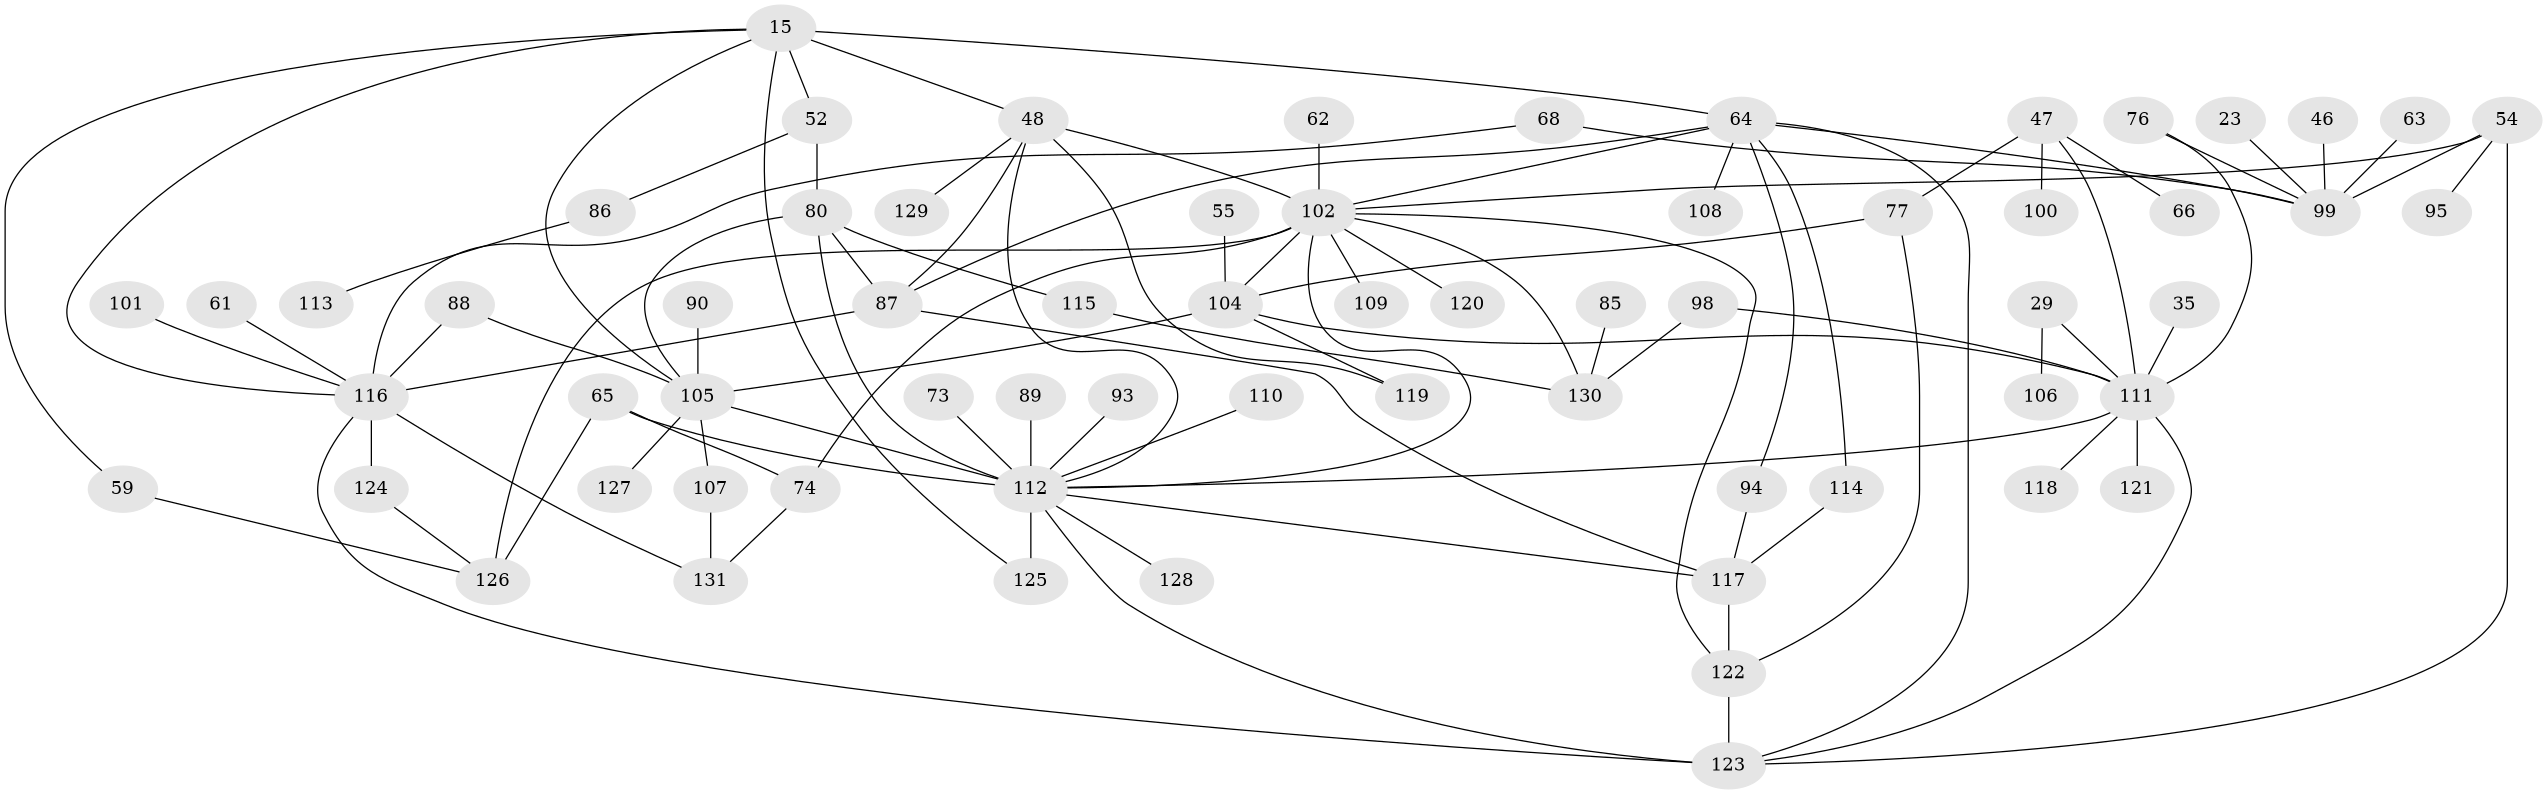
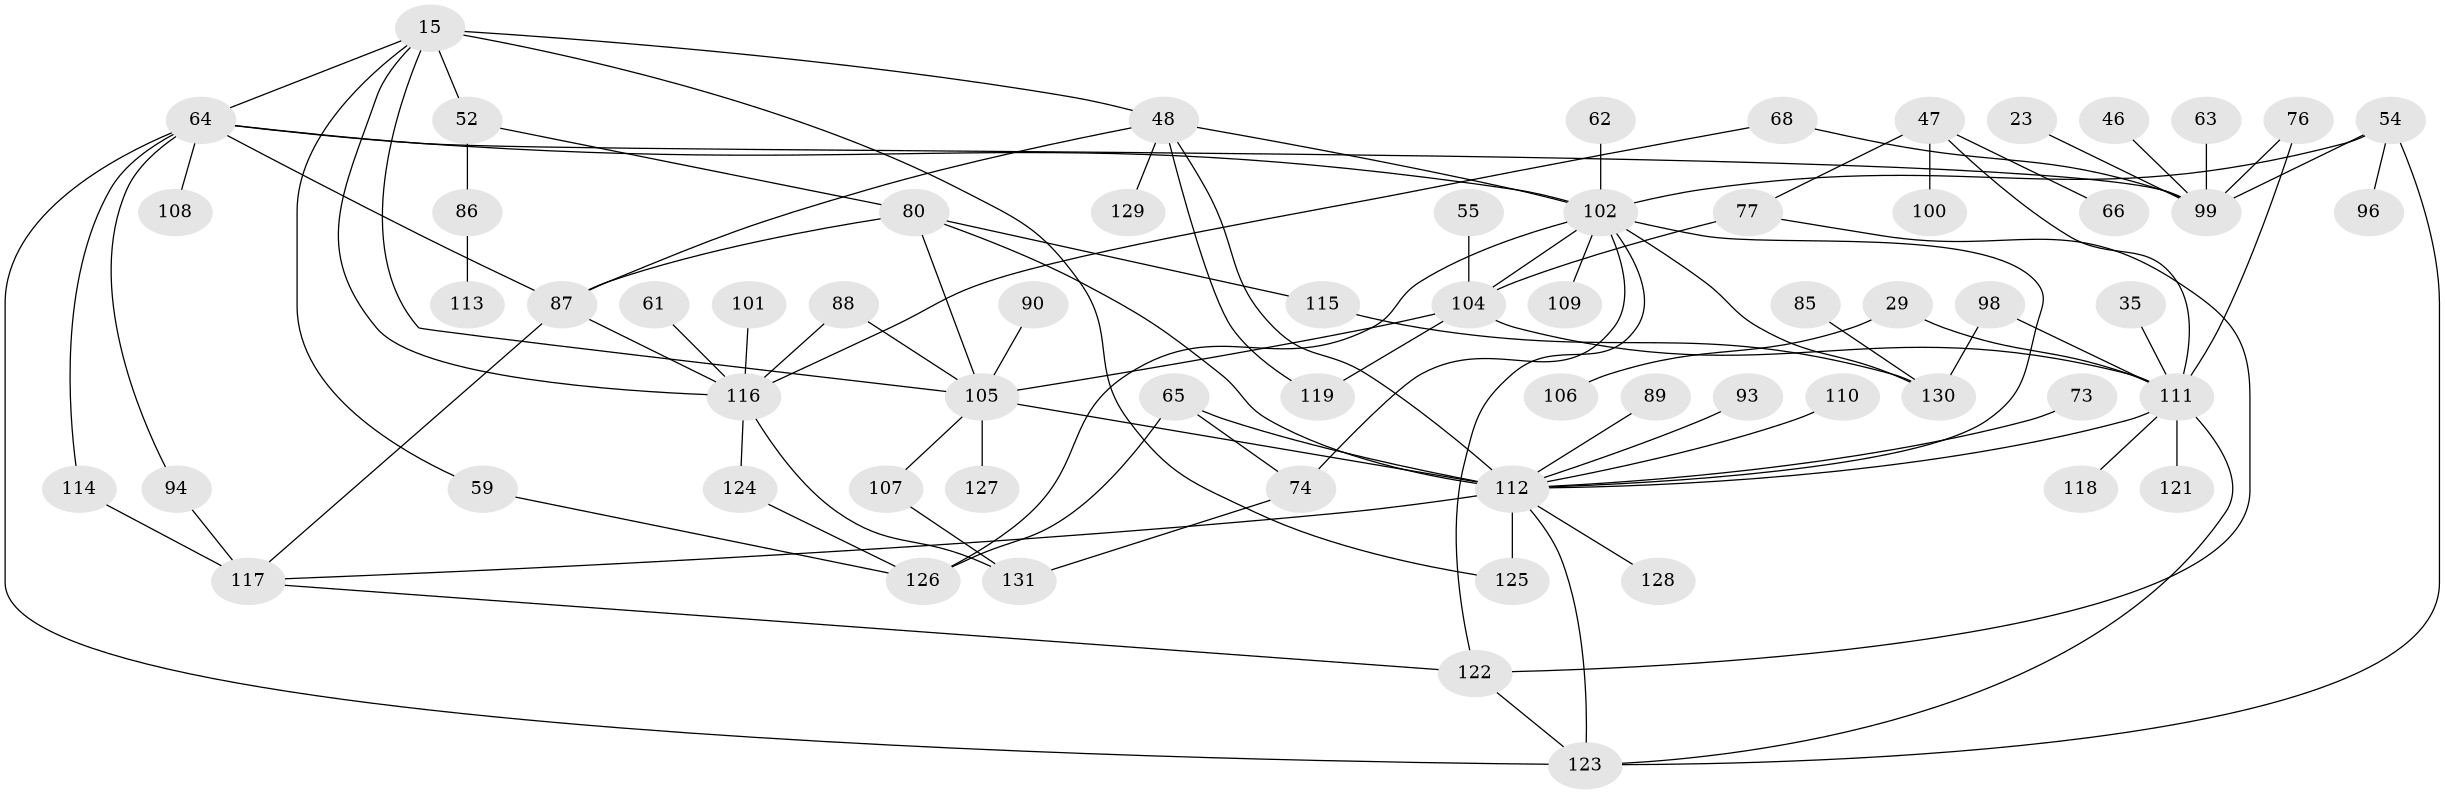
node "95": label "95" -> "96"
node "120": removed
edge "116" -- "123": removed
